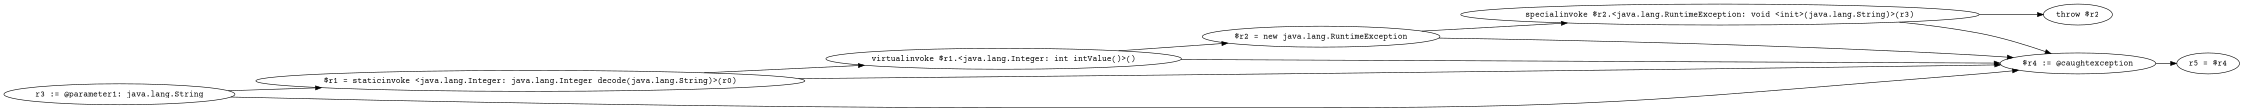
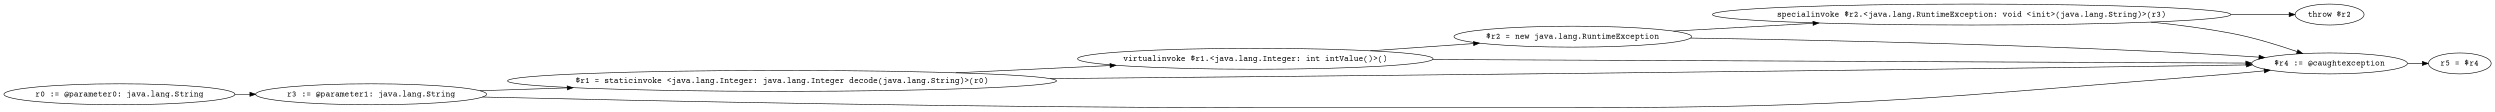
node "r0 := @parameter0: java.lang.String": added
